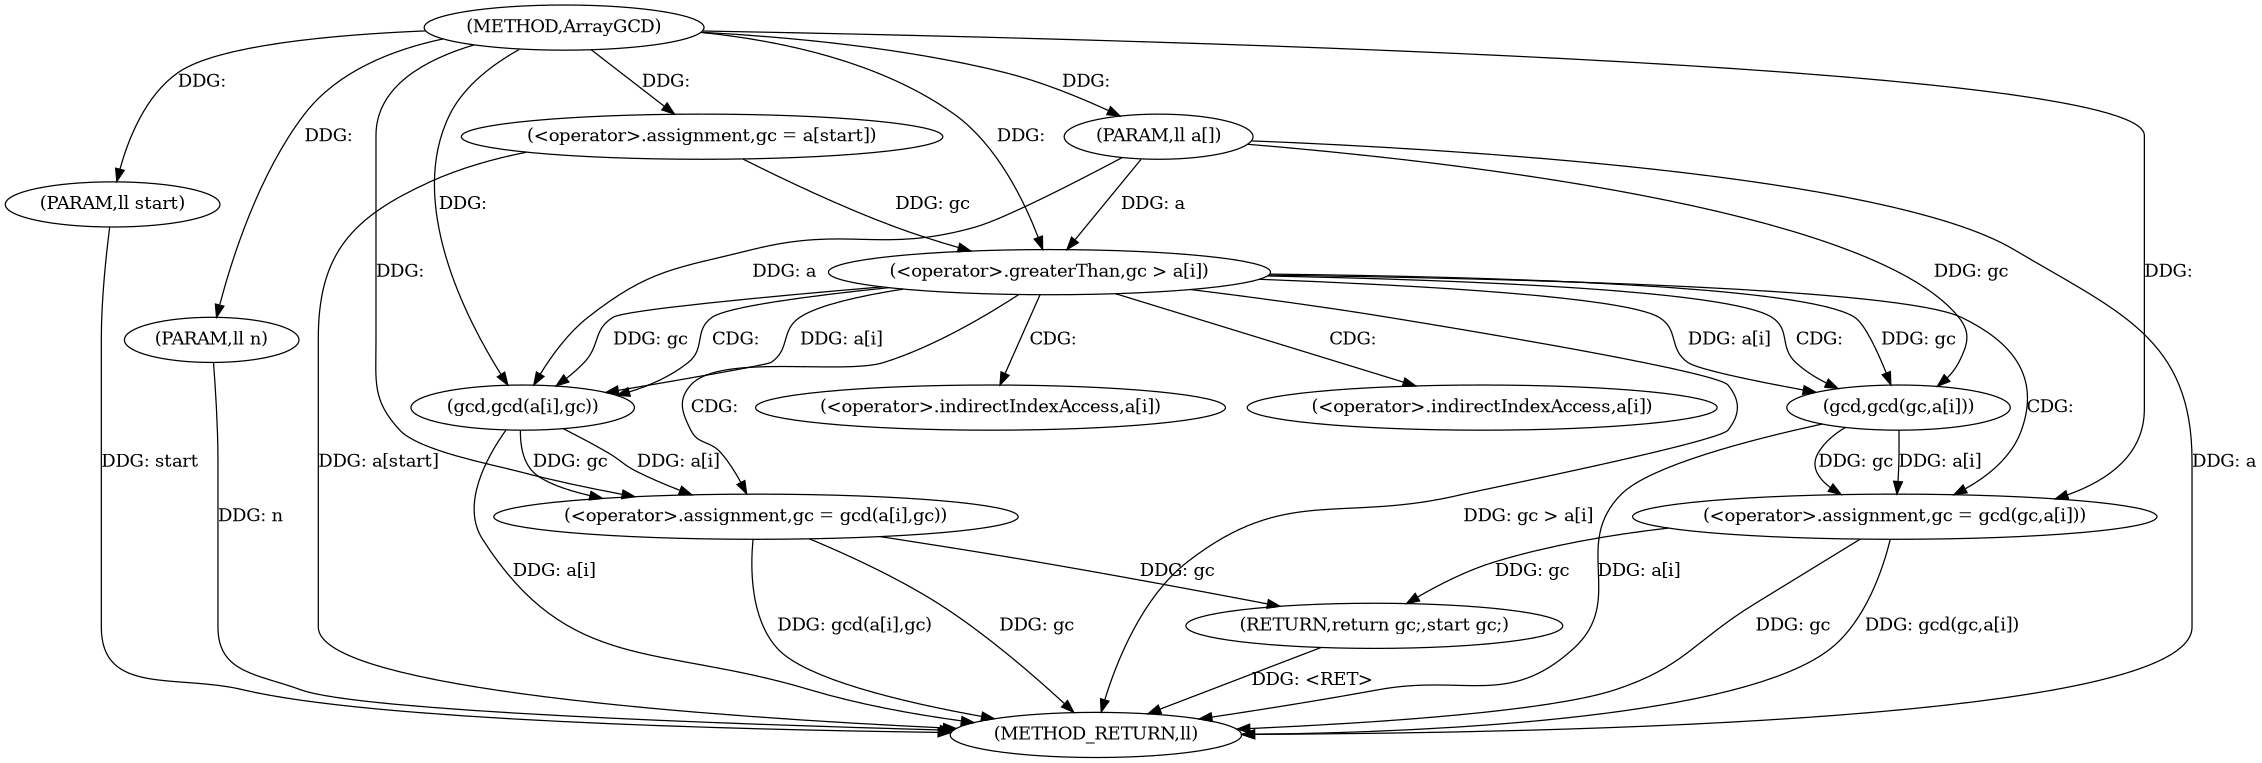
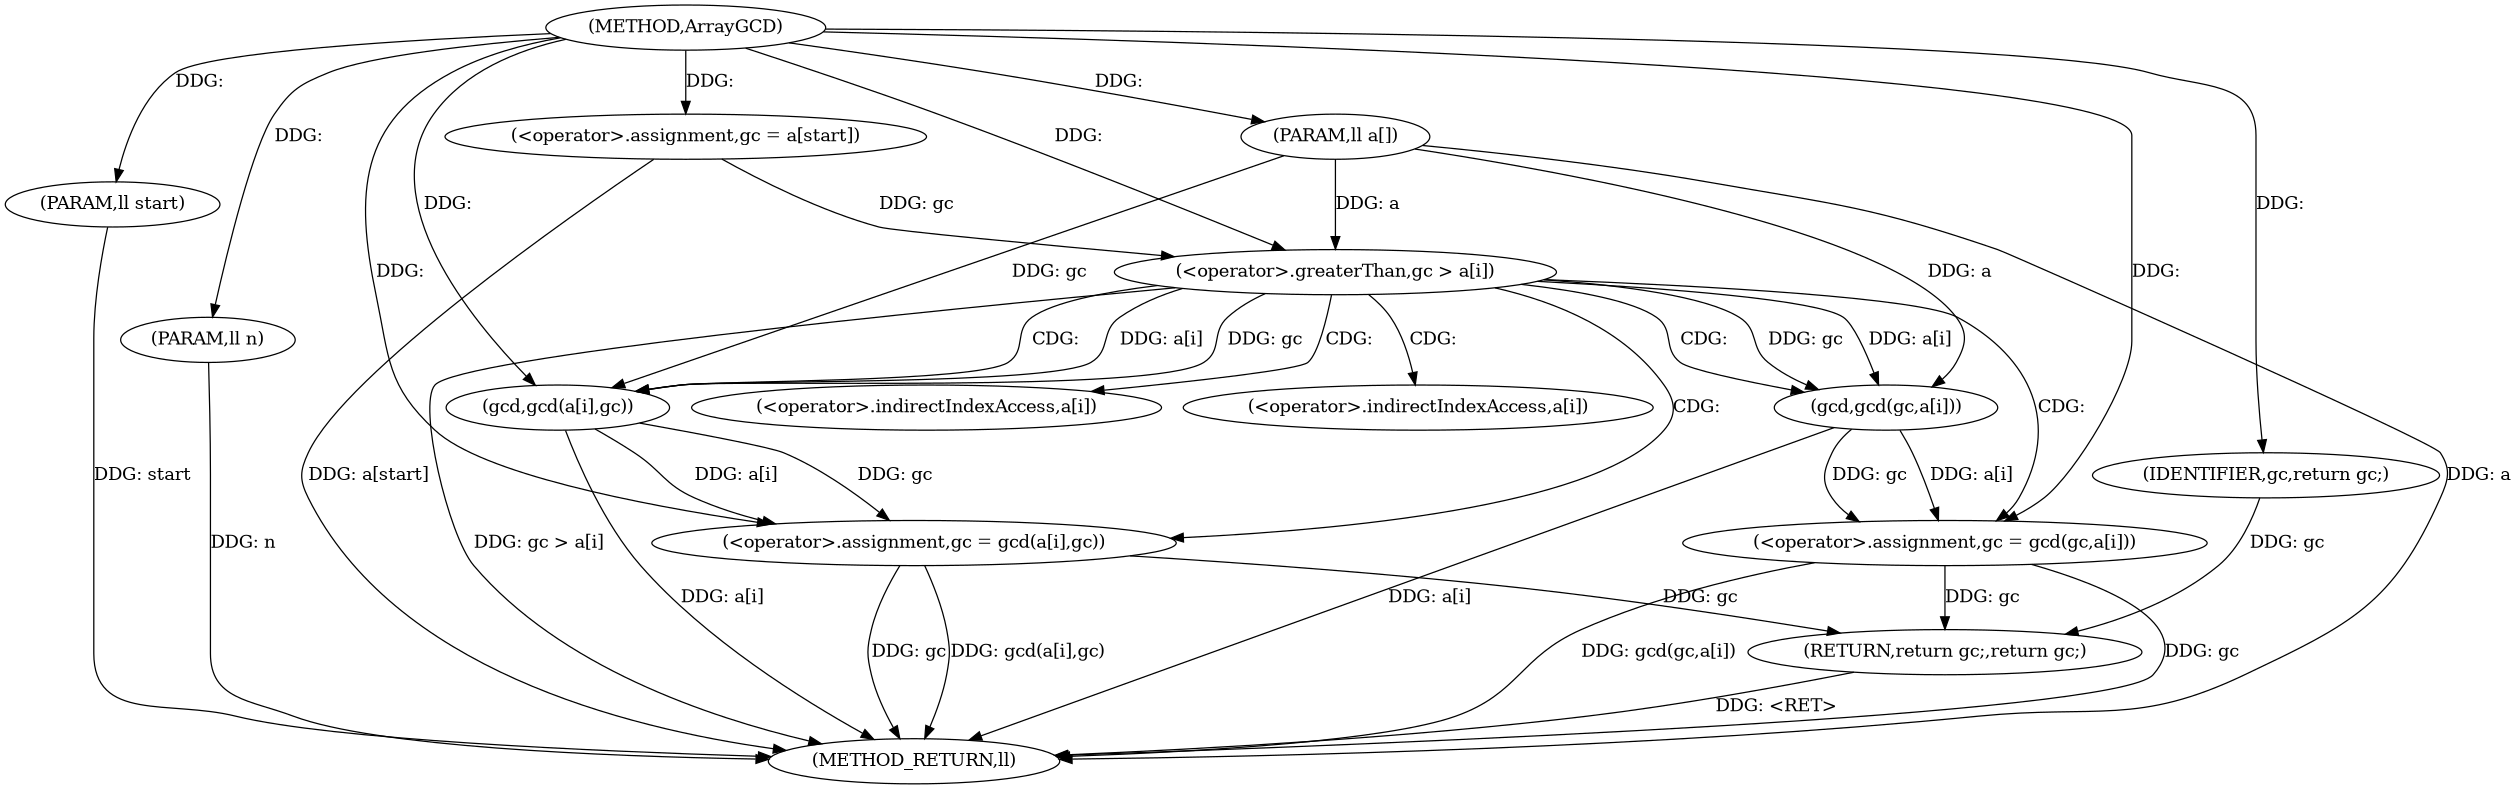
edge "(PARAM,ll a[])" -> "(gcd,gcd(a[i],gc))": label "DDG: a" -> "DDG: gc"
edge "(PARAM,ll a[])" -> "(gcd,gcd(gc,a[i]))": label "DDG: gc" -> "DDG: a"
node "(IDENTIFIER,gc,return gc;)": added
node "(RETURN,return gc;,start gc;)": label "(RETURN,return gc;,start gc;)" -> "(RETURN,return gc;,return gc;)"
